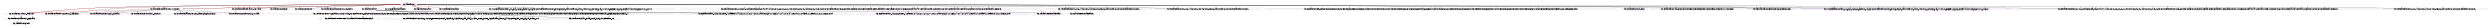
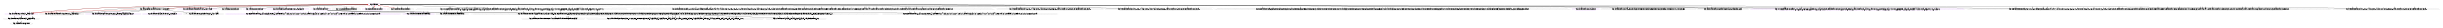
node "http://stackoverflow.com/": label "http://stackoverflow.com/" -> "http://collect.com/"
node "http://cdn.sstatic.net/Img/mini-hero-bg.png?v=7f269bbbdb22": removed
node "http://img.adzerk.net/Extensions/adFeedback.css": label "http://img.adzerk.net/Extensions/adFeedback.css" -> "http://static.adzerk.net/Extensions/adFeedback.css"
